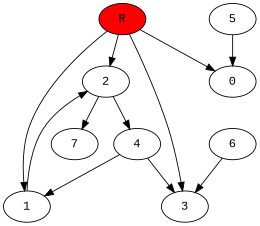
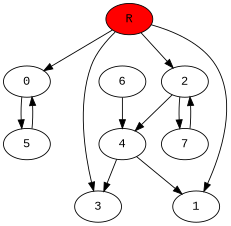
edge "0" -> "5": added
edge "1" -> "2": now "7" -> "2"
edge "6" -> "3": now "6" -> "4"
